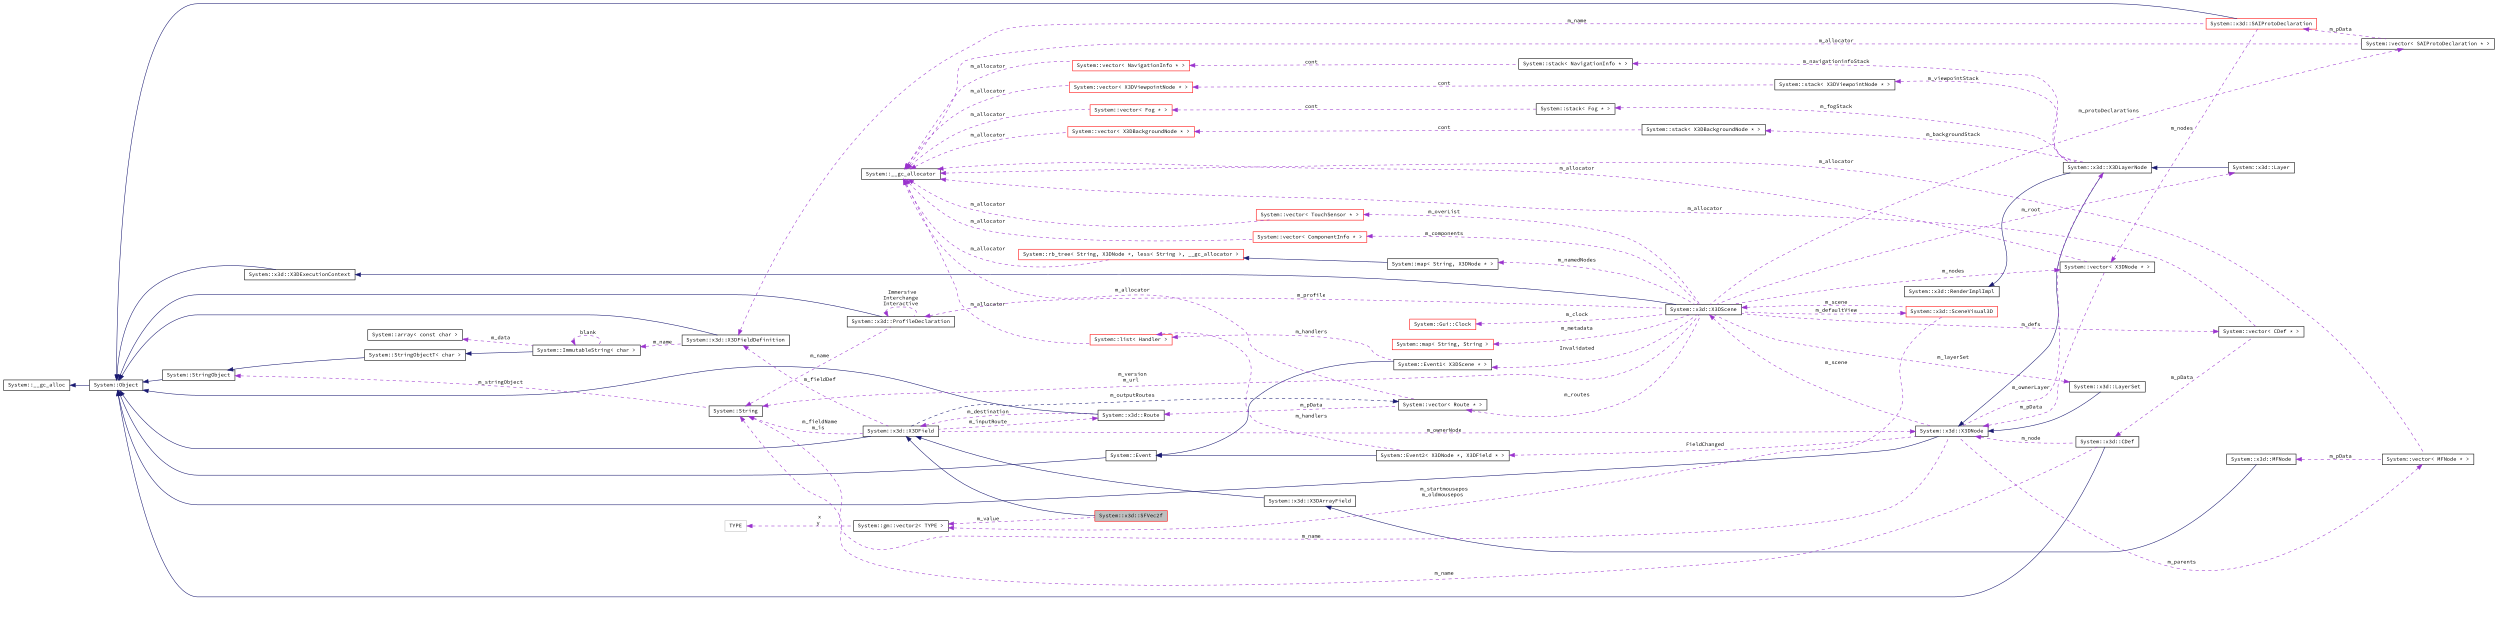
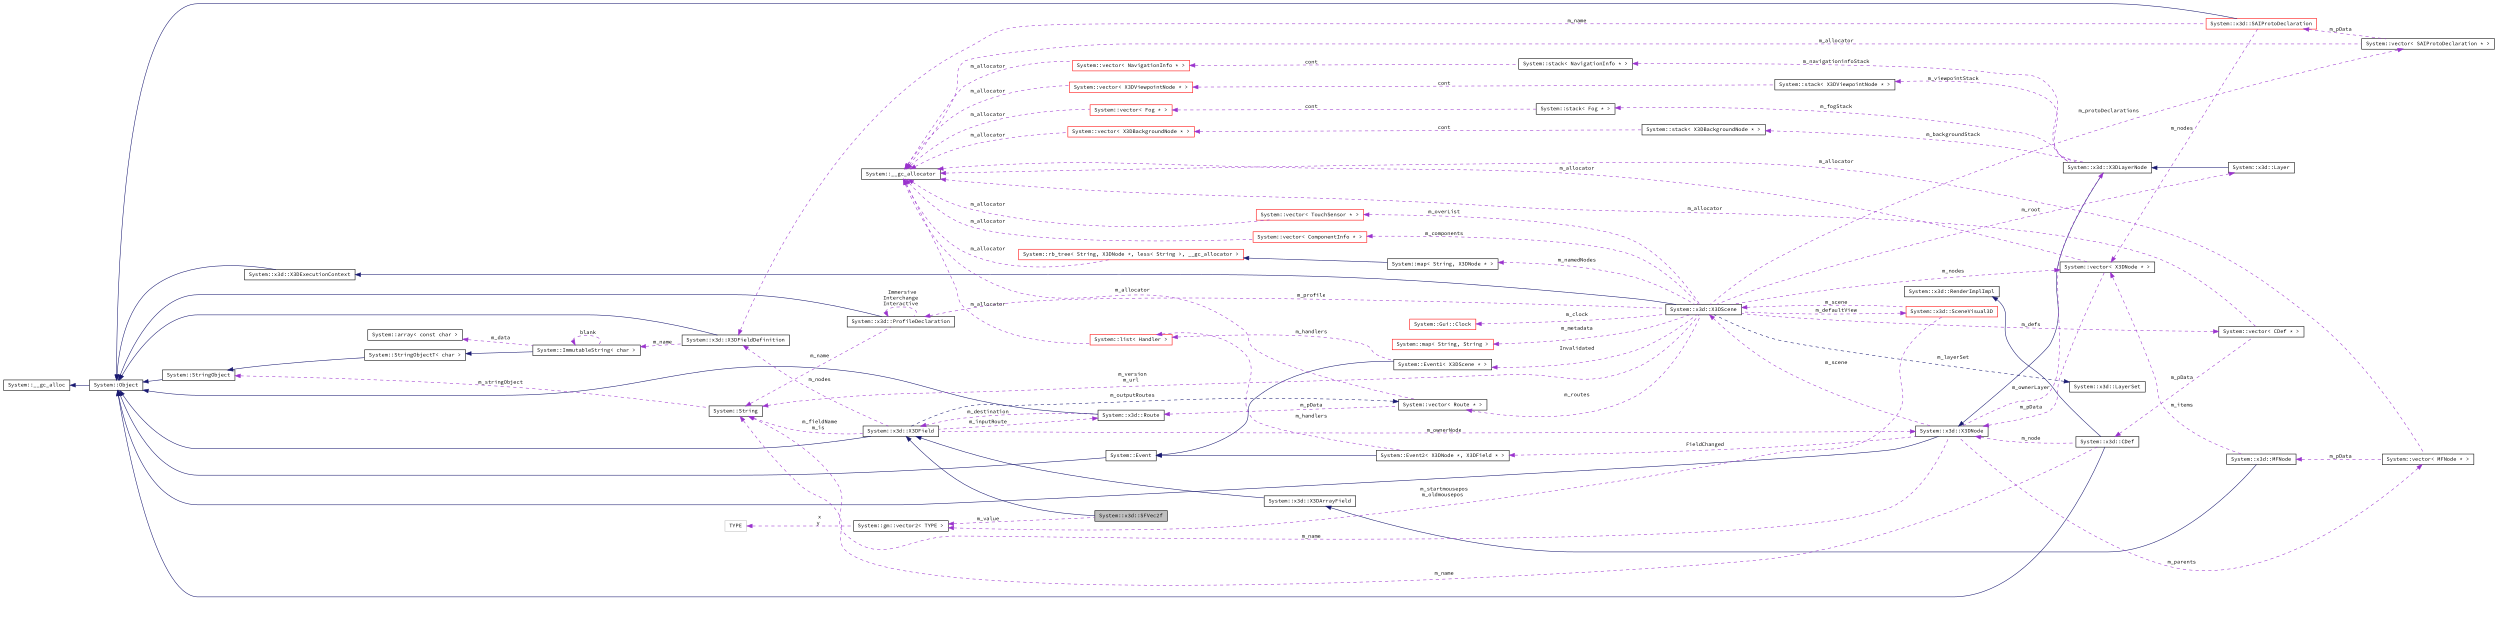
edge "System::x3d::X3DLayerNode" -> "System::x3d::RenderImplImpl": now "System::x3d::CDef" -> "System::x3d::RenderImplImpl"
edge "System::x3d::X3DScene" -> "System::x3d::LayerSet": color darkorchid3 -> midnightblue
edge "System::x3d::X3DField" -> "System::x3d::X3DFieldDefinition": label " m_fieldDef" -> " m_nodes"
edge "System::x3d::MFNode" -> "System::vector< X3DNode * >": added, label "m_items"
edge "System::x3d::LayerSet" -> "System::x3d::X3DNode": removed
node "System::x3d::SFVec2f": color red -> black
